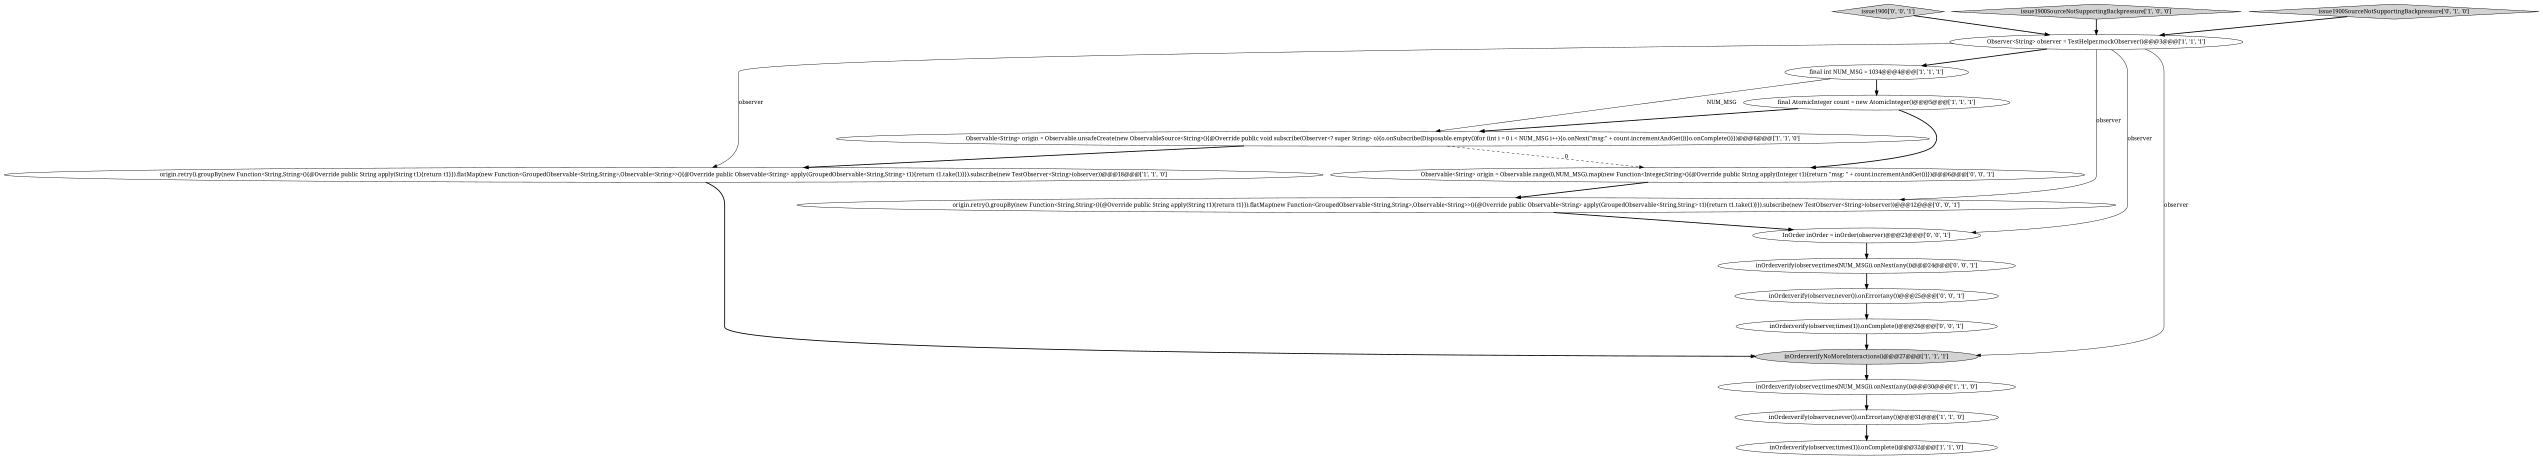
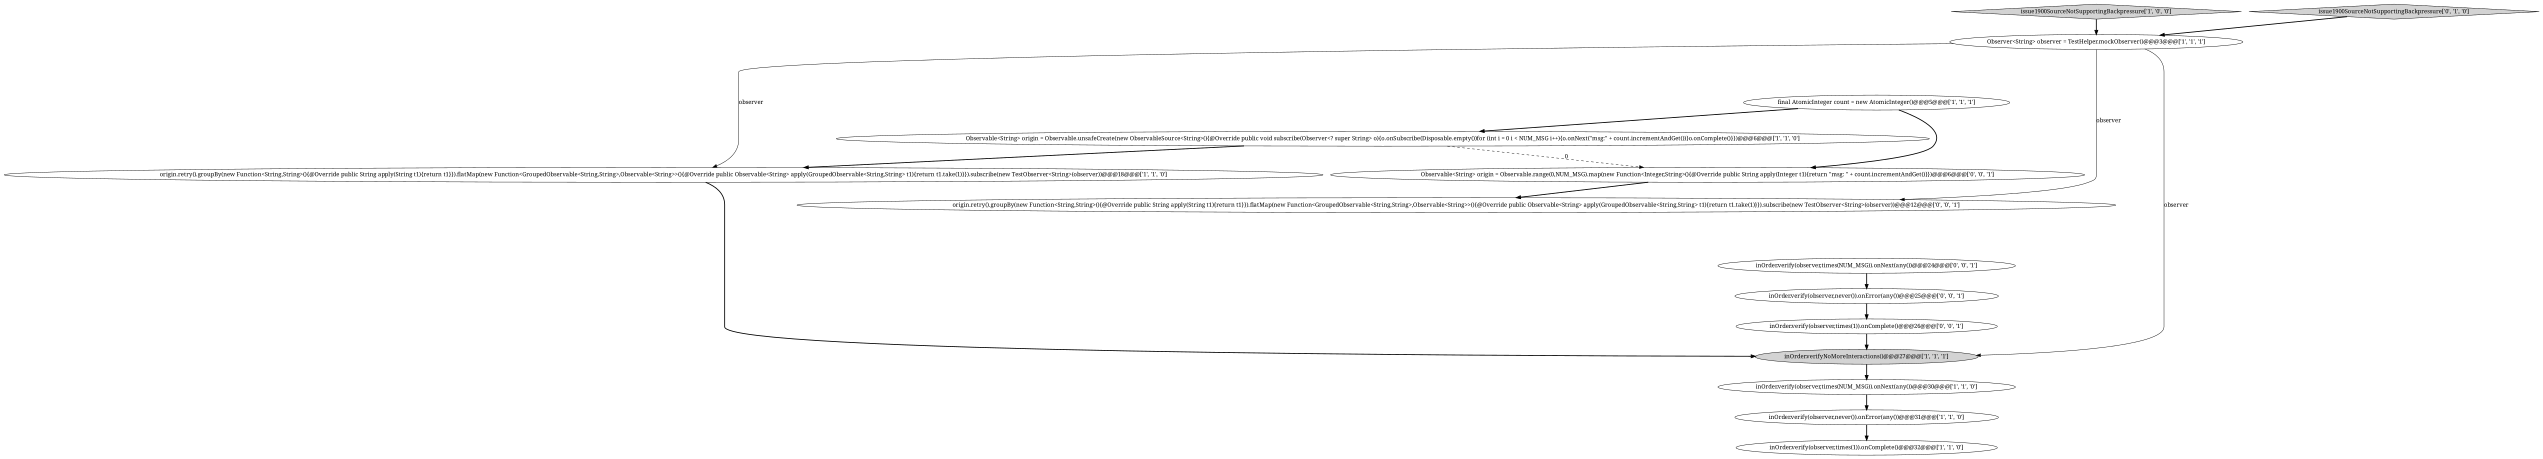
node "issue1900['0', '0', '1']": removed
node "final int NUM_MSG = 1034@@@4@@@['1', '1', '1']": removed
node "InOrder inOrder = inOrder(observer)@@@23@@@['0', '0', '1']": removed
